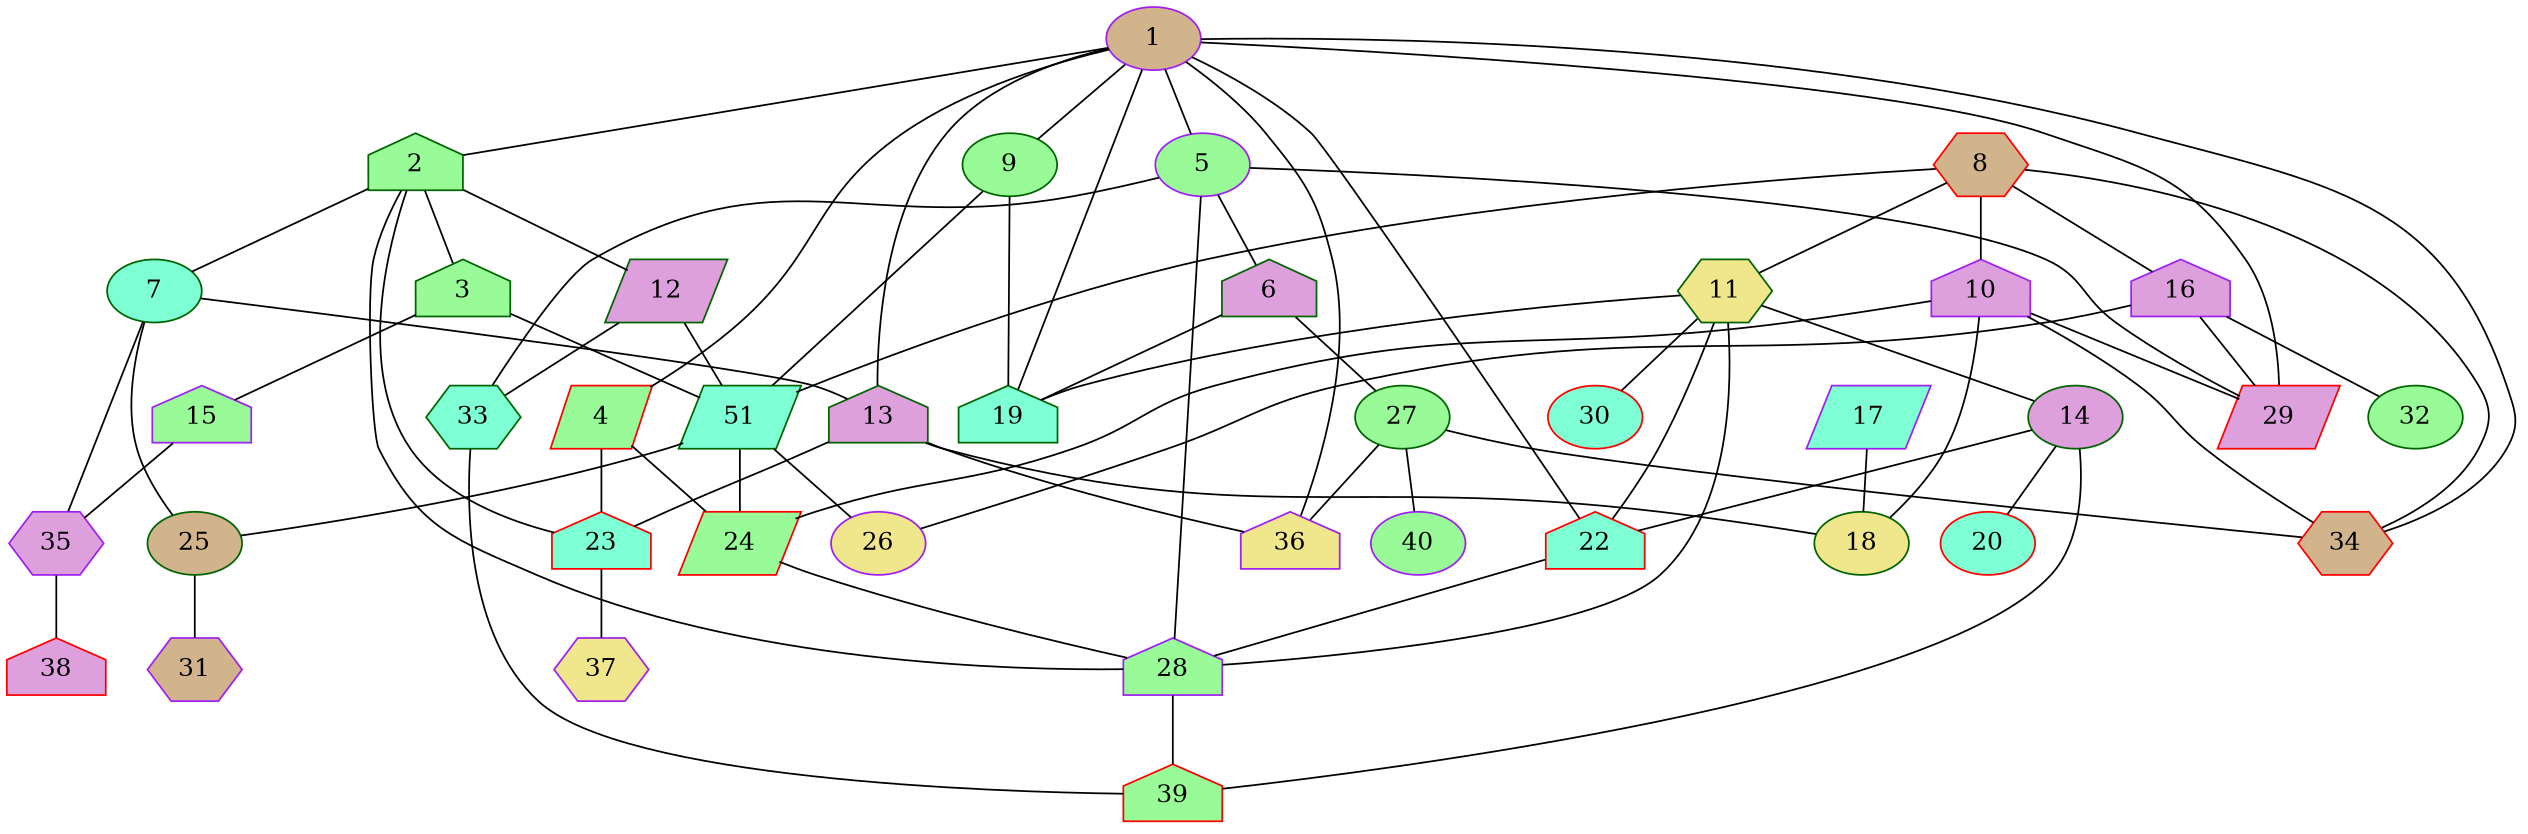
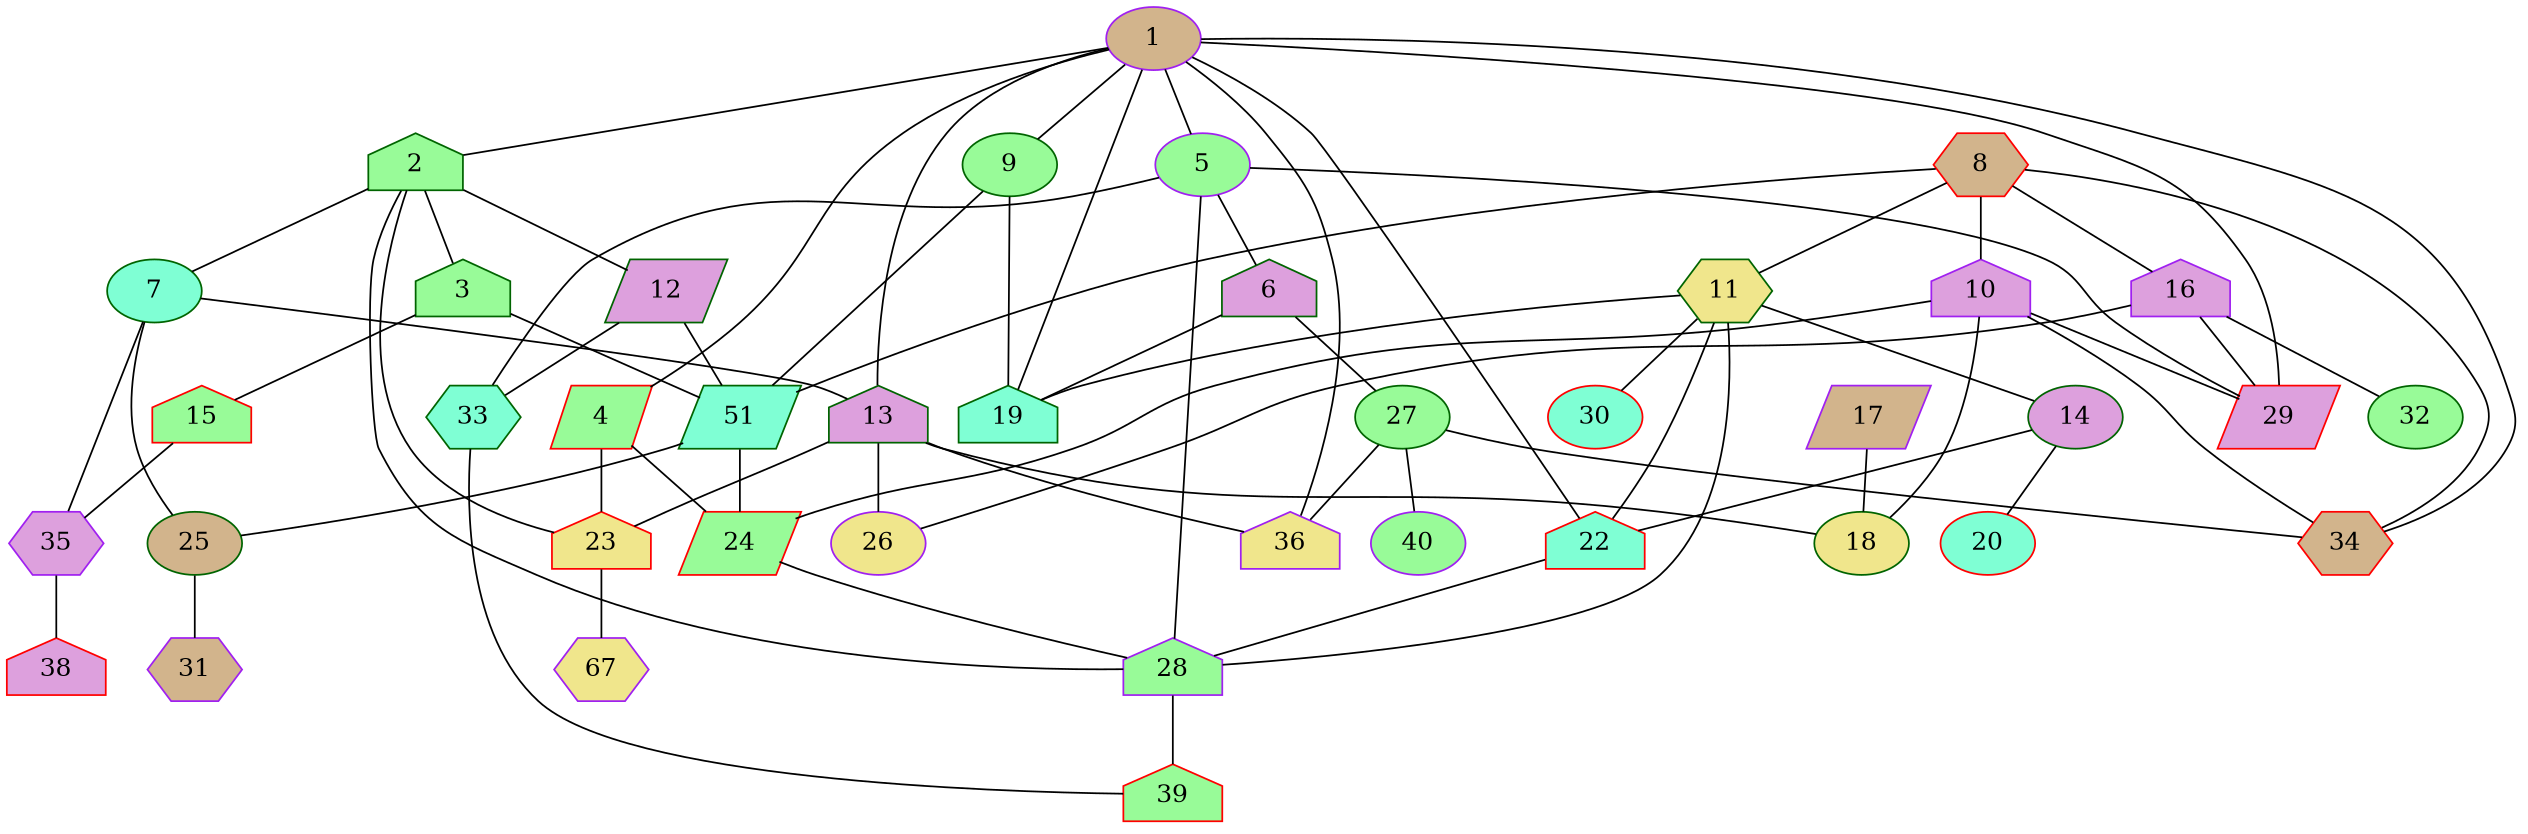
node "15": color purple -> red
node "17": fillcolor aquamarine -> tan
edge "51" -- "26": now "13" -- "26"
node "23": fillcolor aquamarine -> khaki
node "37": label "37" -> "67"
edge "14" -- "39": removed
